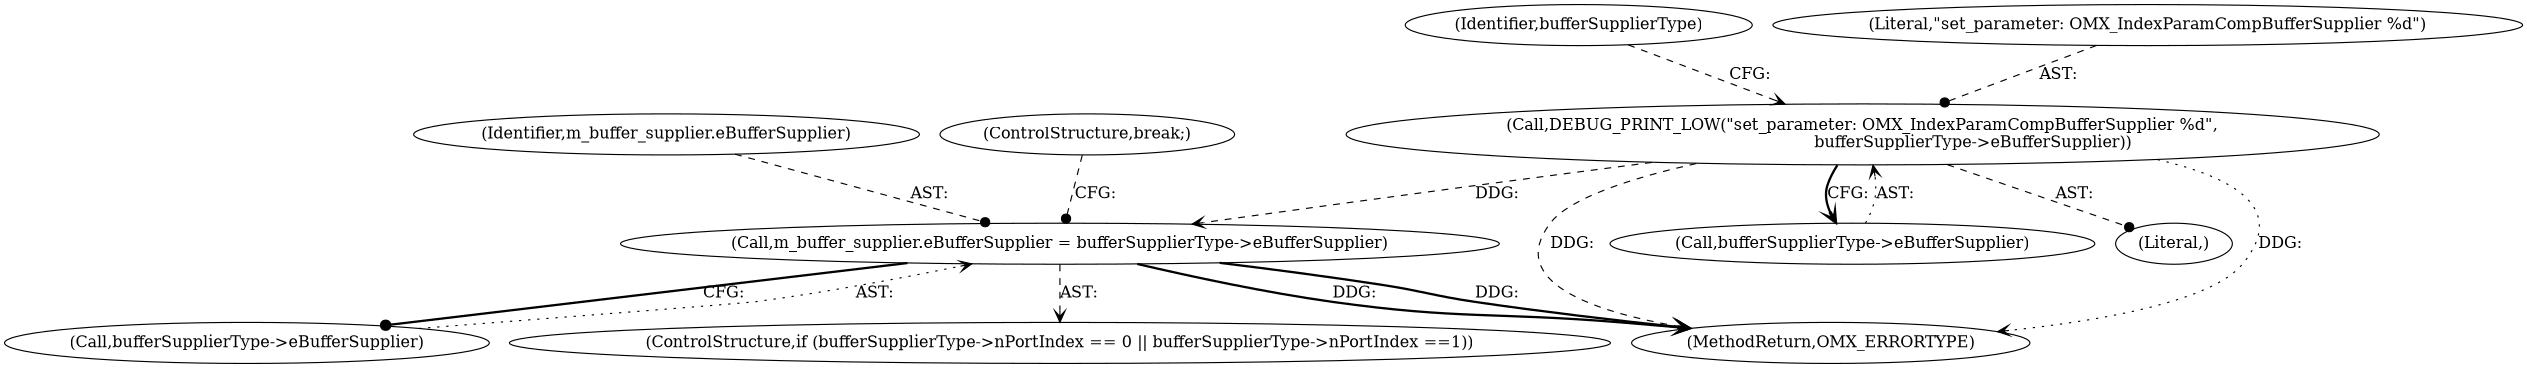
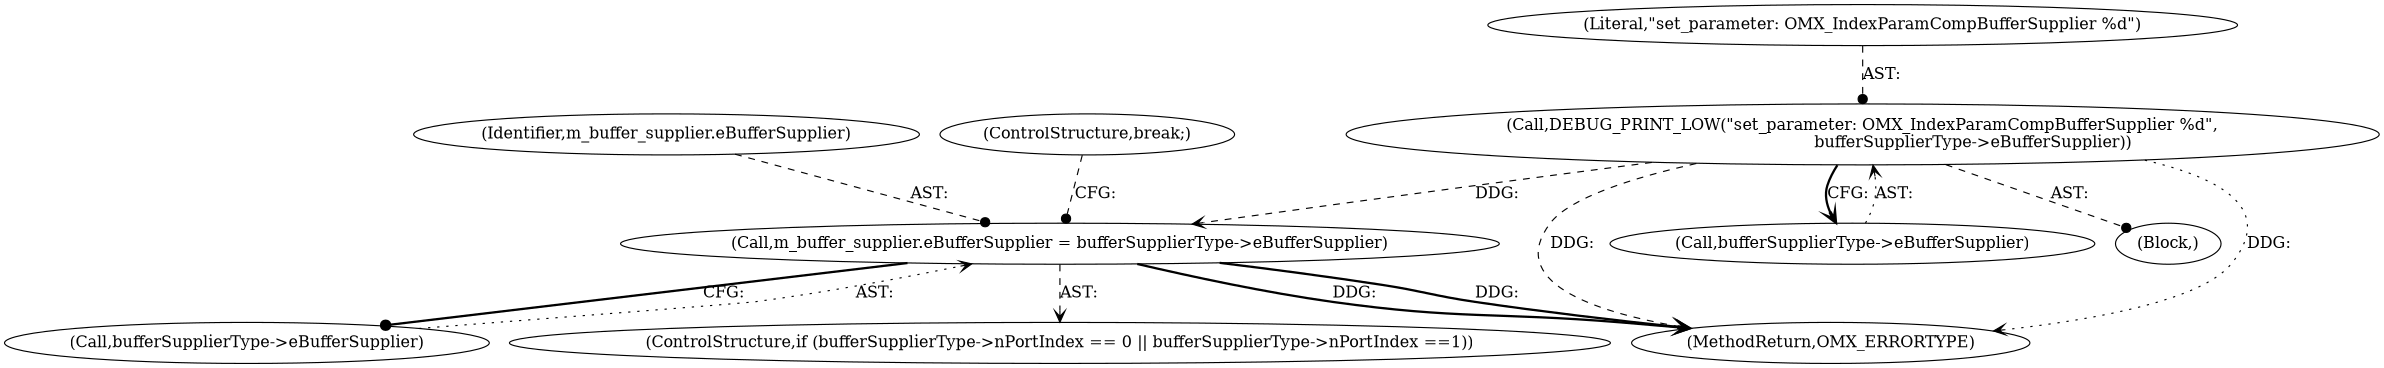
node "(Identifier,bufferSupplierType)": removed
node "(Literal,)": label "(Literal,)" -> "(Block,)"
